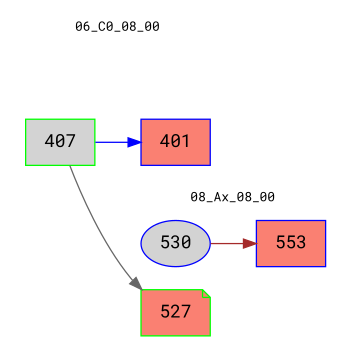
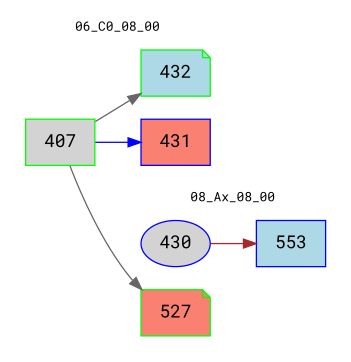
node "432": added
node "401": label "401" -> "431"
node "530": label "530" -> "430"
node "553": fillcolor salmon -> lightblue
